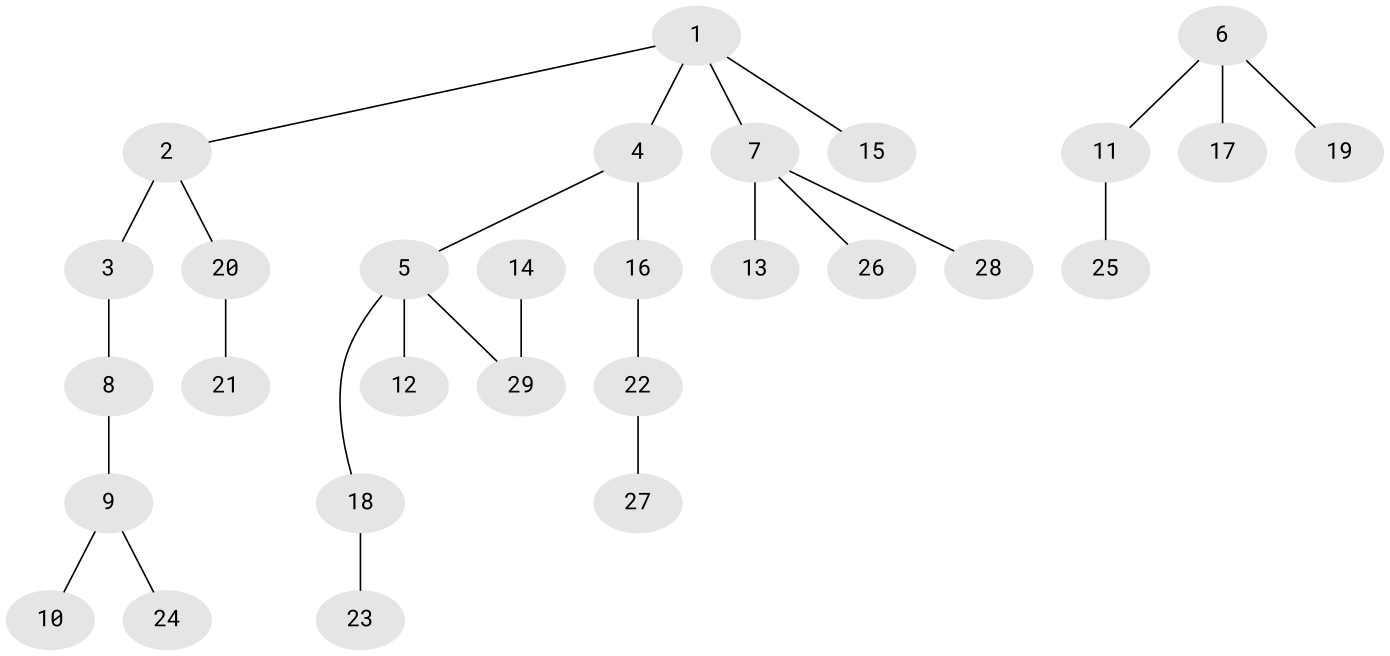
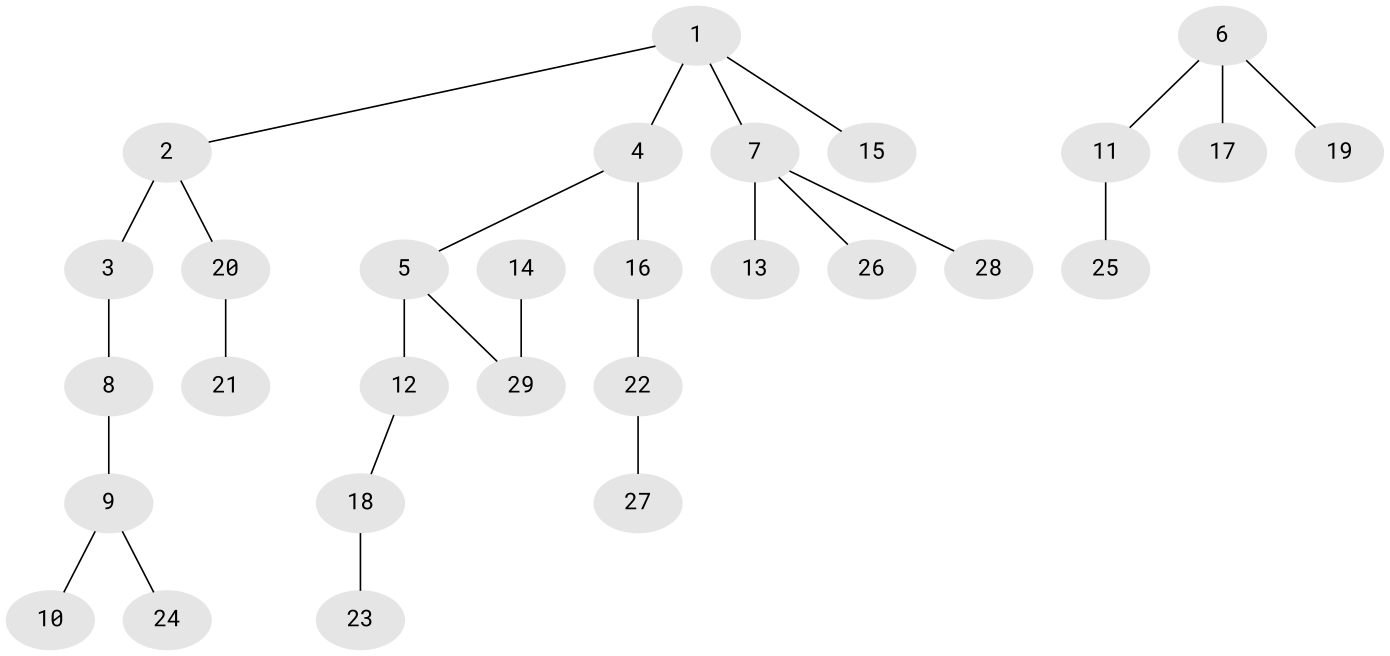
edge "5" -- "18": now "12" -- "18"
